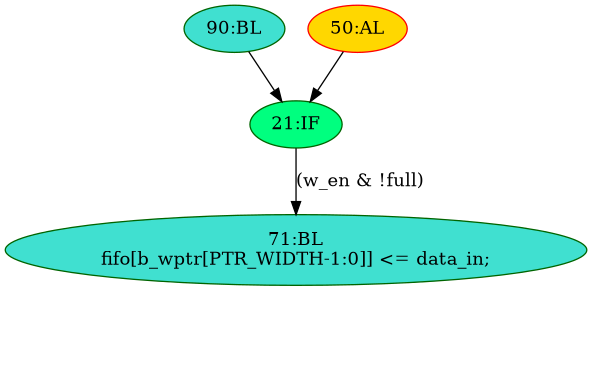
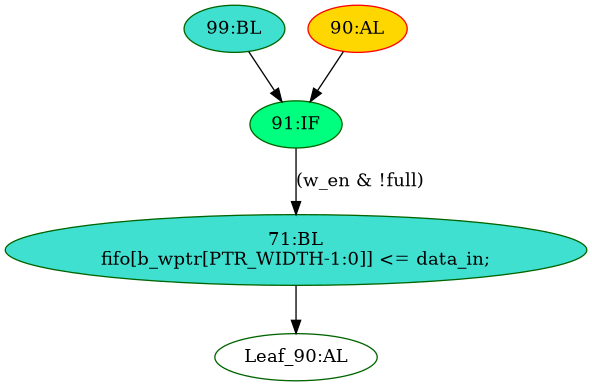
node "90:BL": label "90:BL" -> "99:BL"
node "50:AL": label "50:AL" -> "90:AL"
node "21:IF": label "21:IF" -> "91:IF"
node "Leaf_90:AL": added
